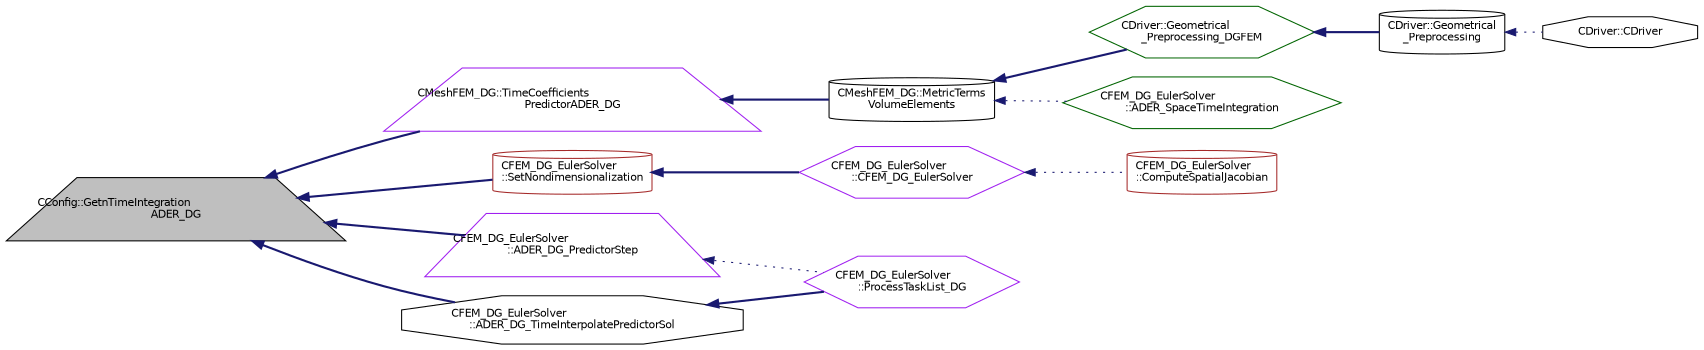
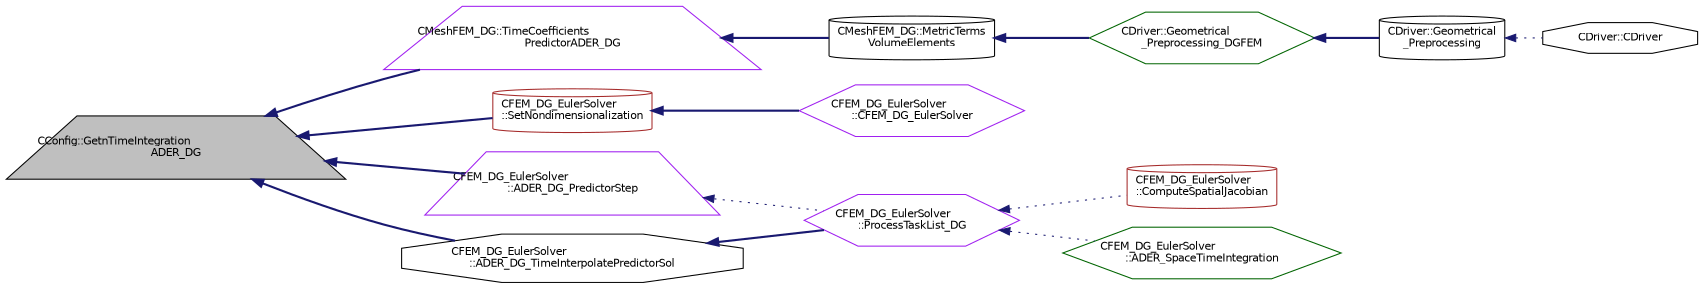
edge "CFEM_DG_EulerSolver ::ADER_SpaceTimeIntegration" -> "CMeshFEM_DG::MetricTerms VolumeElements": now "CFEM_DG_EulerSolver ::ADER_SpaceTimeIntegration" -> "CFEM_DG_EulerSolver ::ProcessTaskList_DG"
edge "CFEM_DG_EulerSolver ::ComputeSpatialJacobian" -> "CFEM_DG_EulerSolver ::CFEM_DG_EulerSolver": now "CFEM_DG_EulerSolver ::ComputeSpatialJacobian" -> "CFEM_DG_EulerSolver ::ProcessTaskList_DG"
